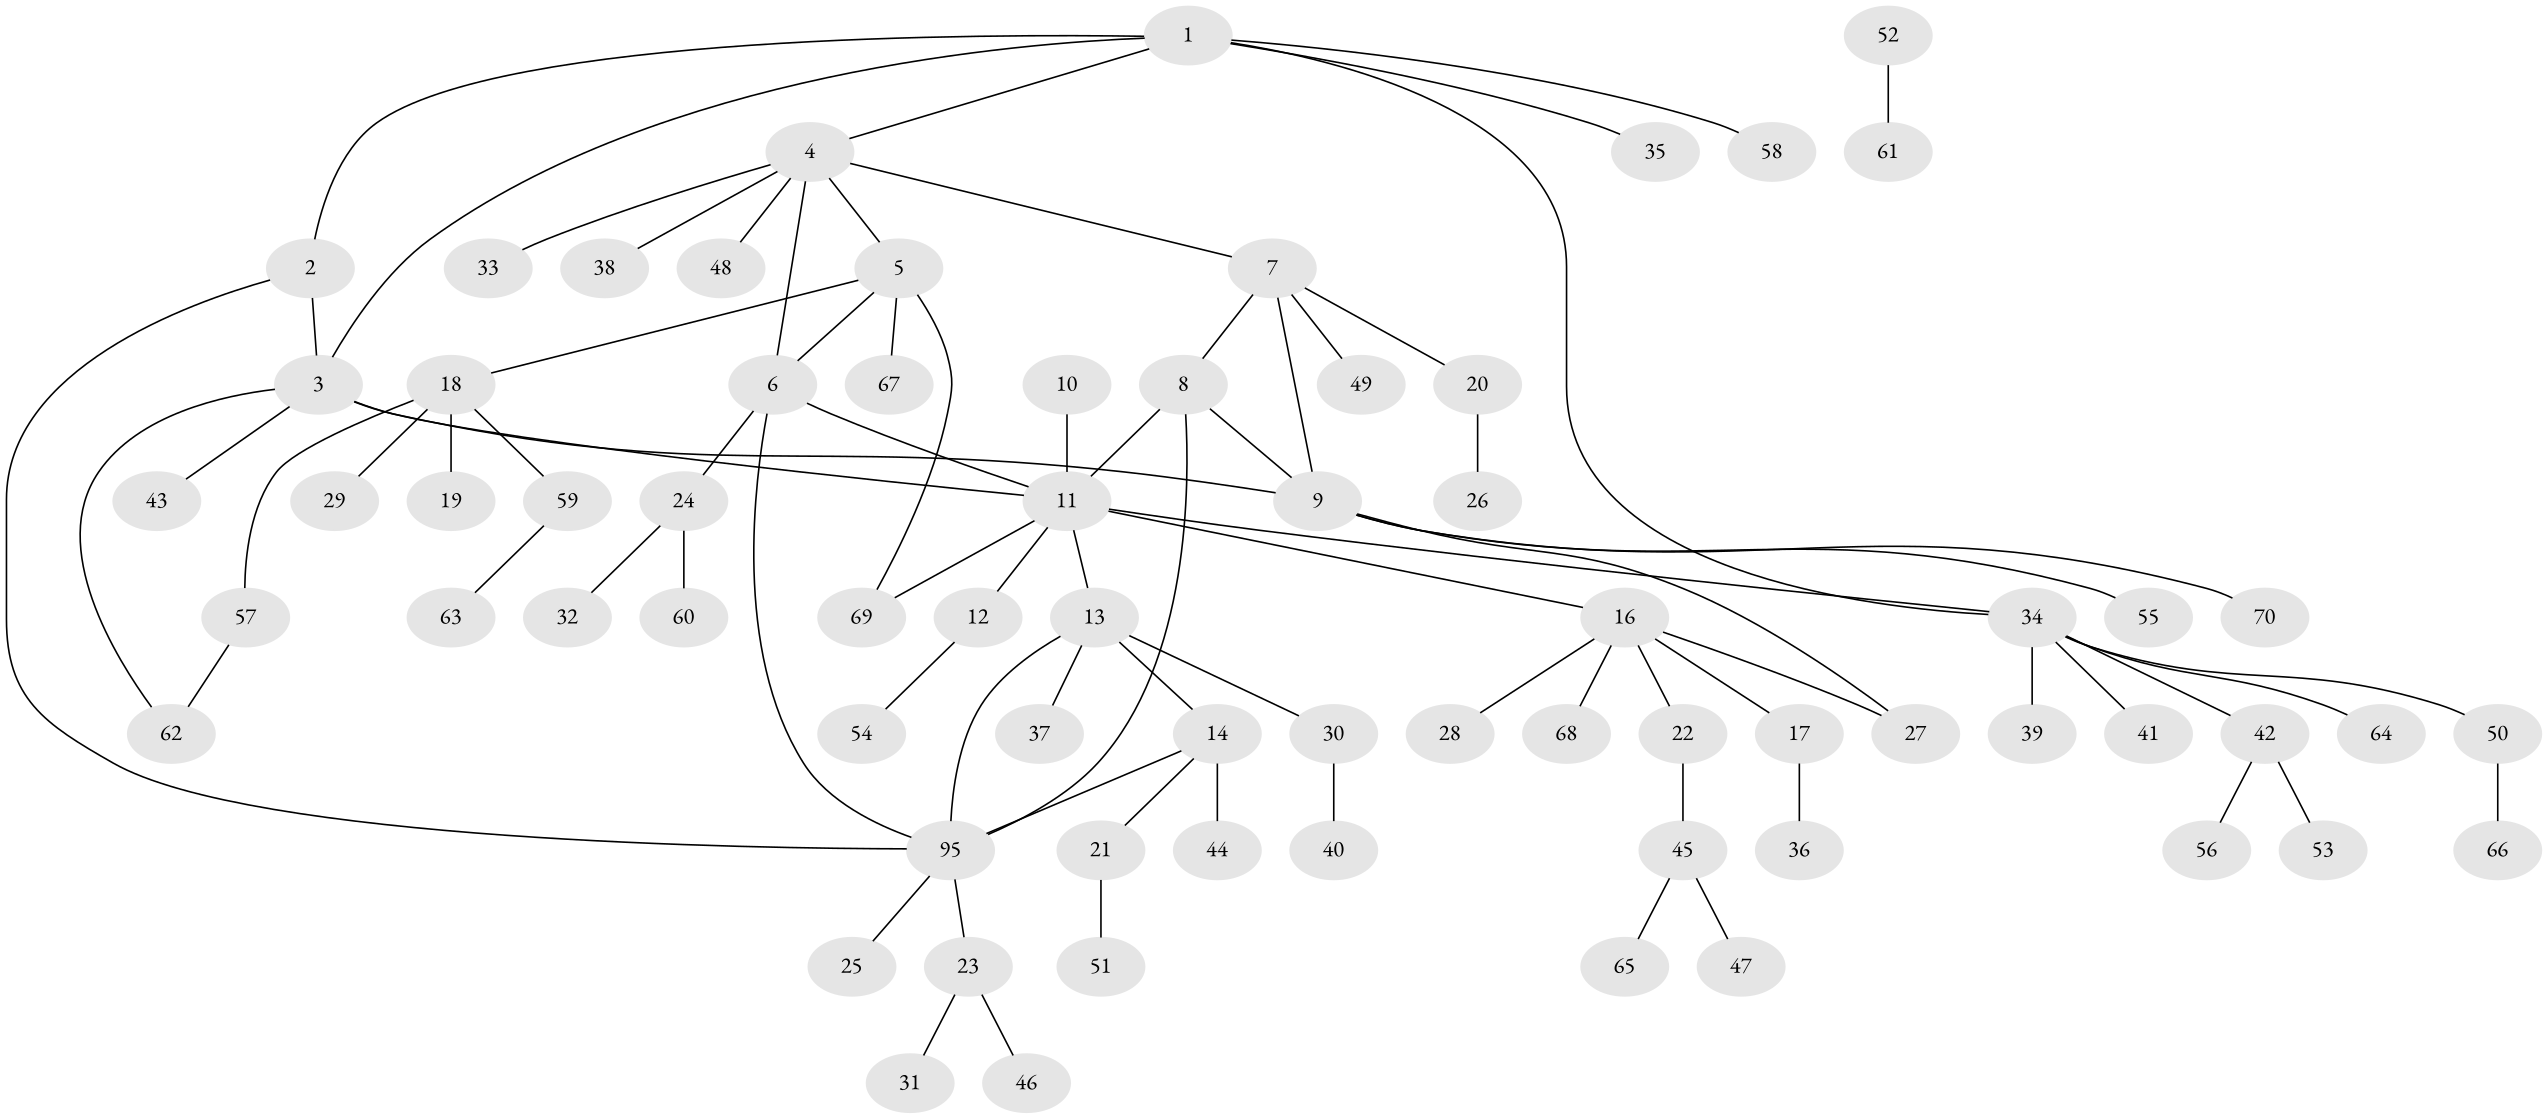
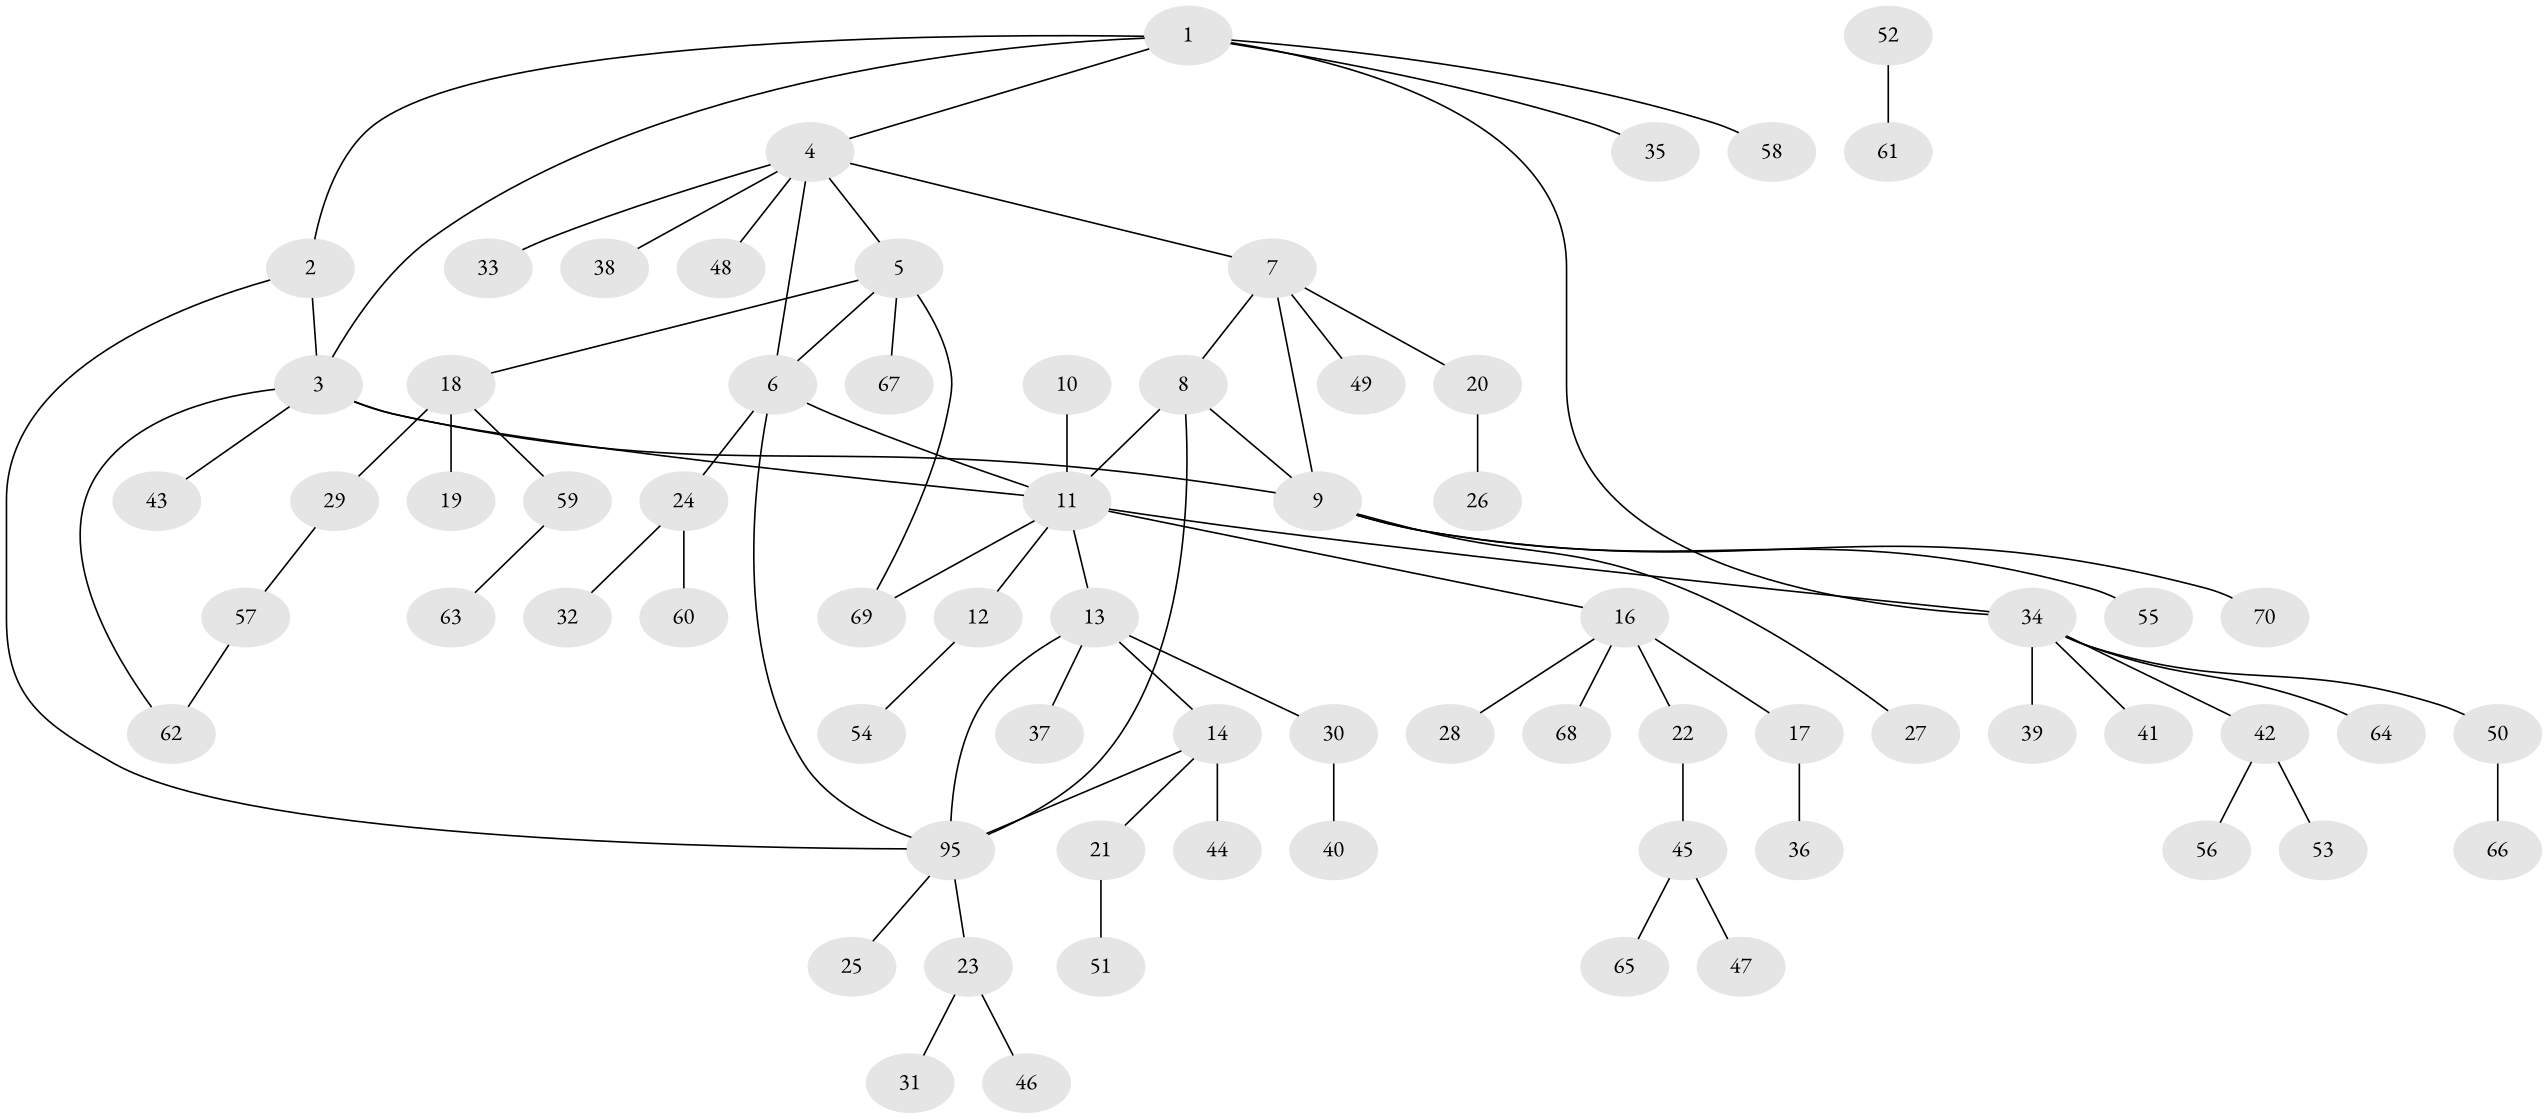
edge "18" -- "57": now "29" -- "57"
edge "16" -- "27": removed
